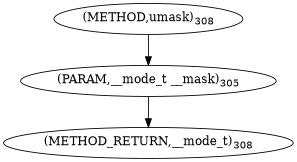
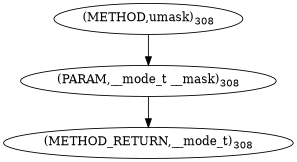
node "(PARAM,__mode_t __mask)": text "305" -> "308"
